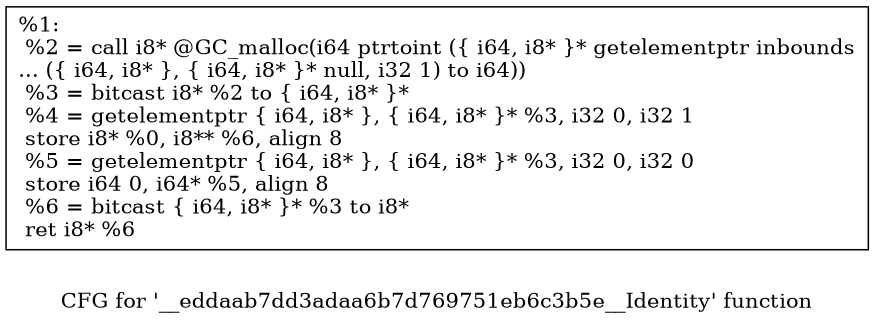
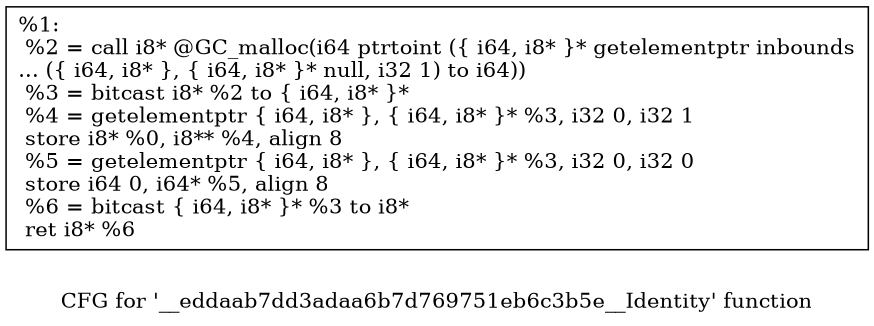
node "%1:": text "store i8* %0, i8** %6, align 8" -> "store i8* %0, i8** %4, align 8"
